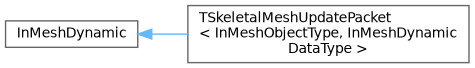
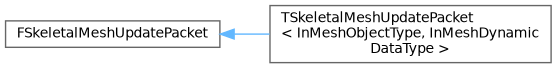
node "InMeshDynamic": label "InMeshDynamic" -> "FSkeletalMeshUpdatePacket"
